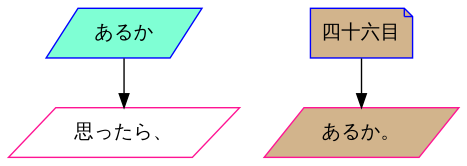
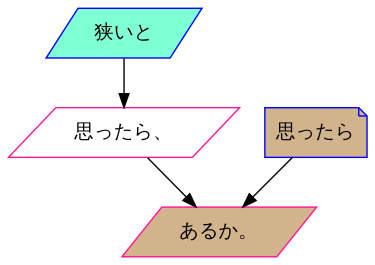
node "あるか": label "あるか" -> "狭いと"
node "四十六目": label "四十六目" -> "思ったら"
edge "思ったら、" -> "あるか。": added
